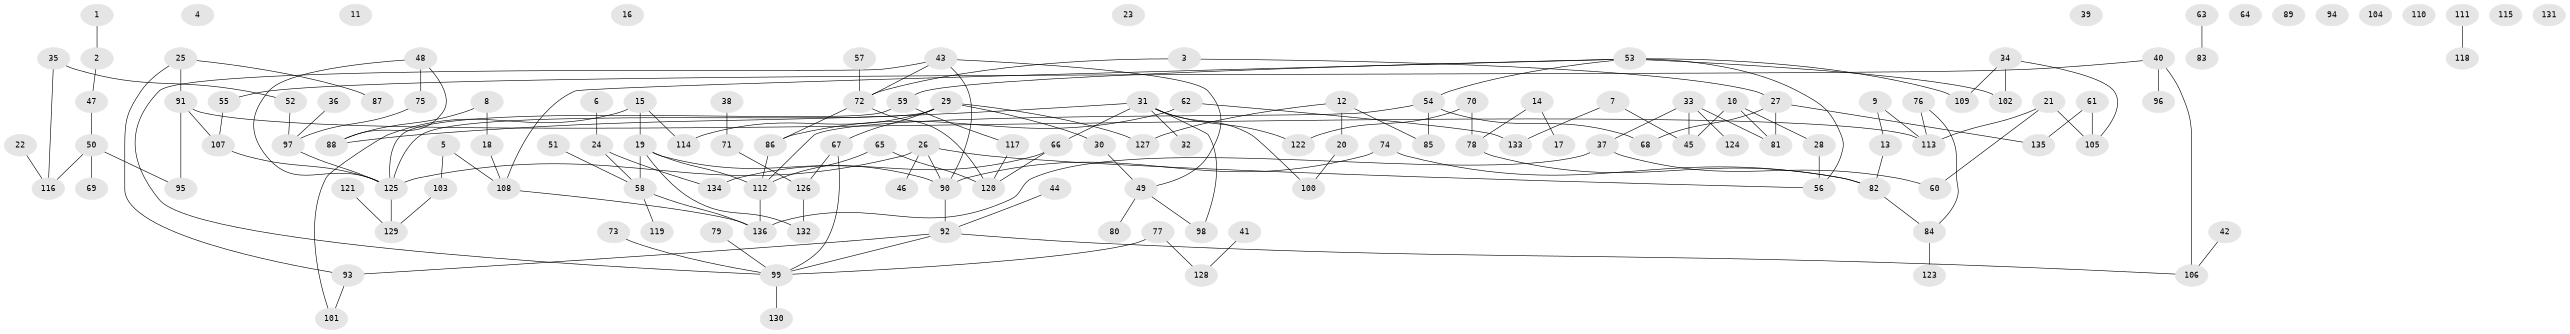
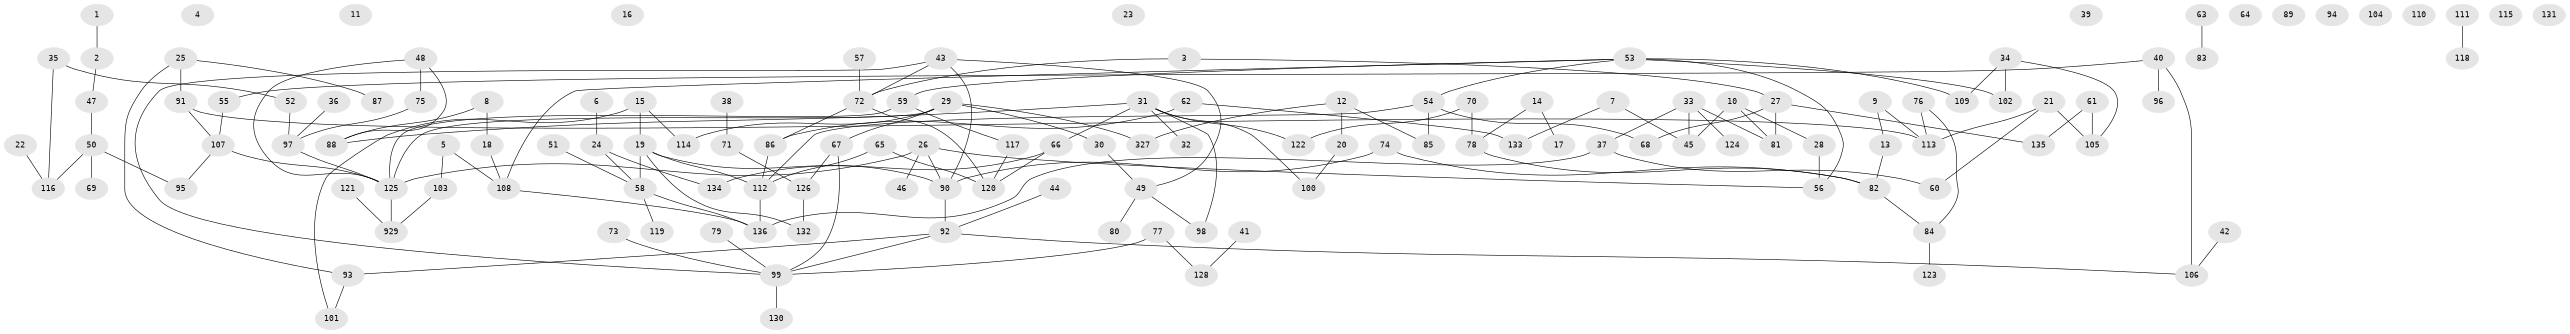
edge "91" -- "95": now "107" -- "95"
node "127": label "127" -> "327"
node "129": label "129" -> "929"
